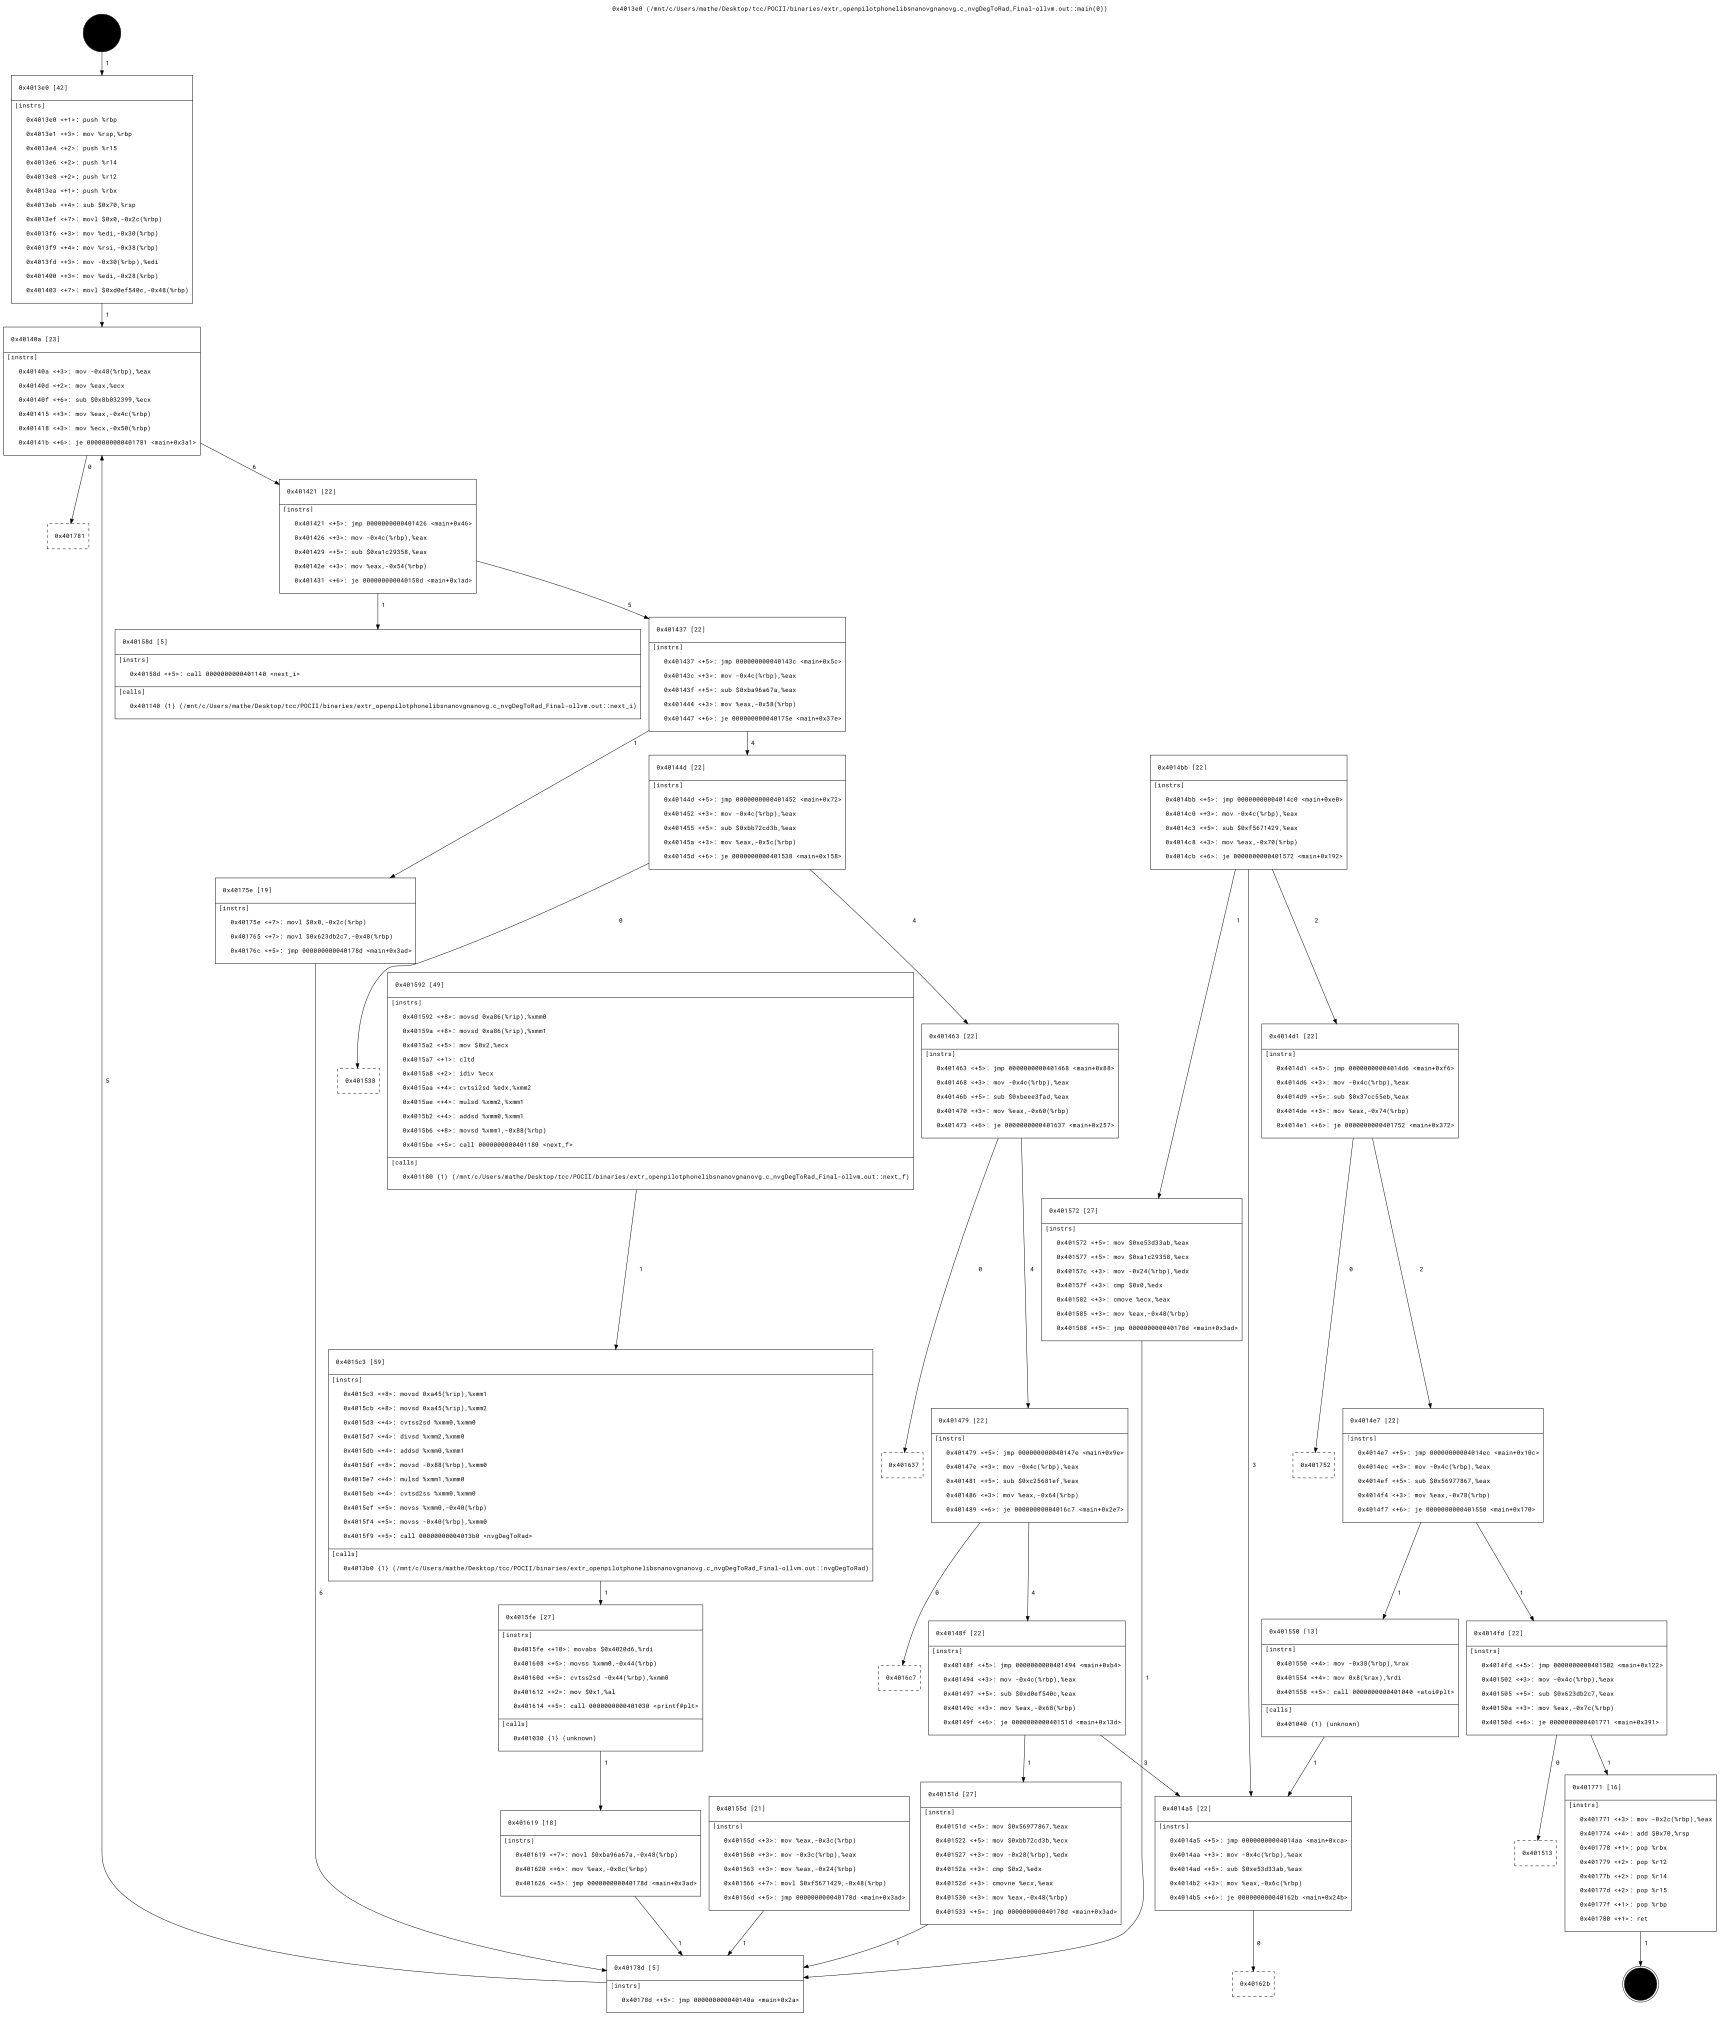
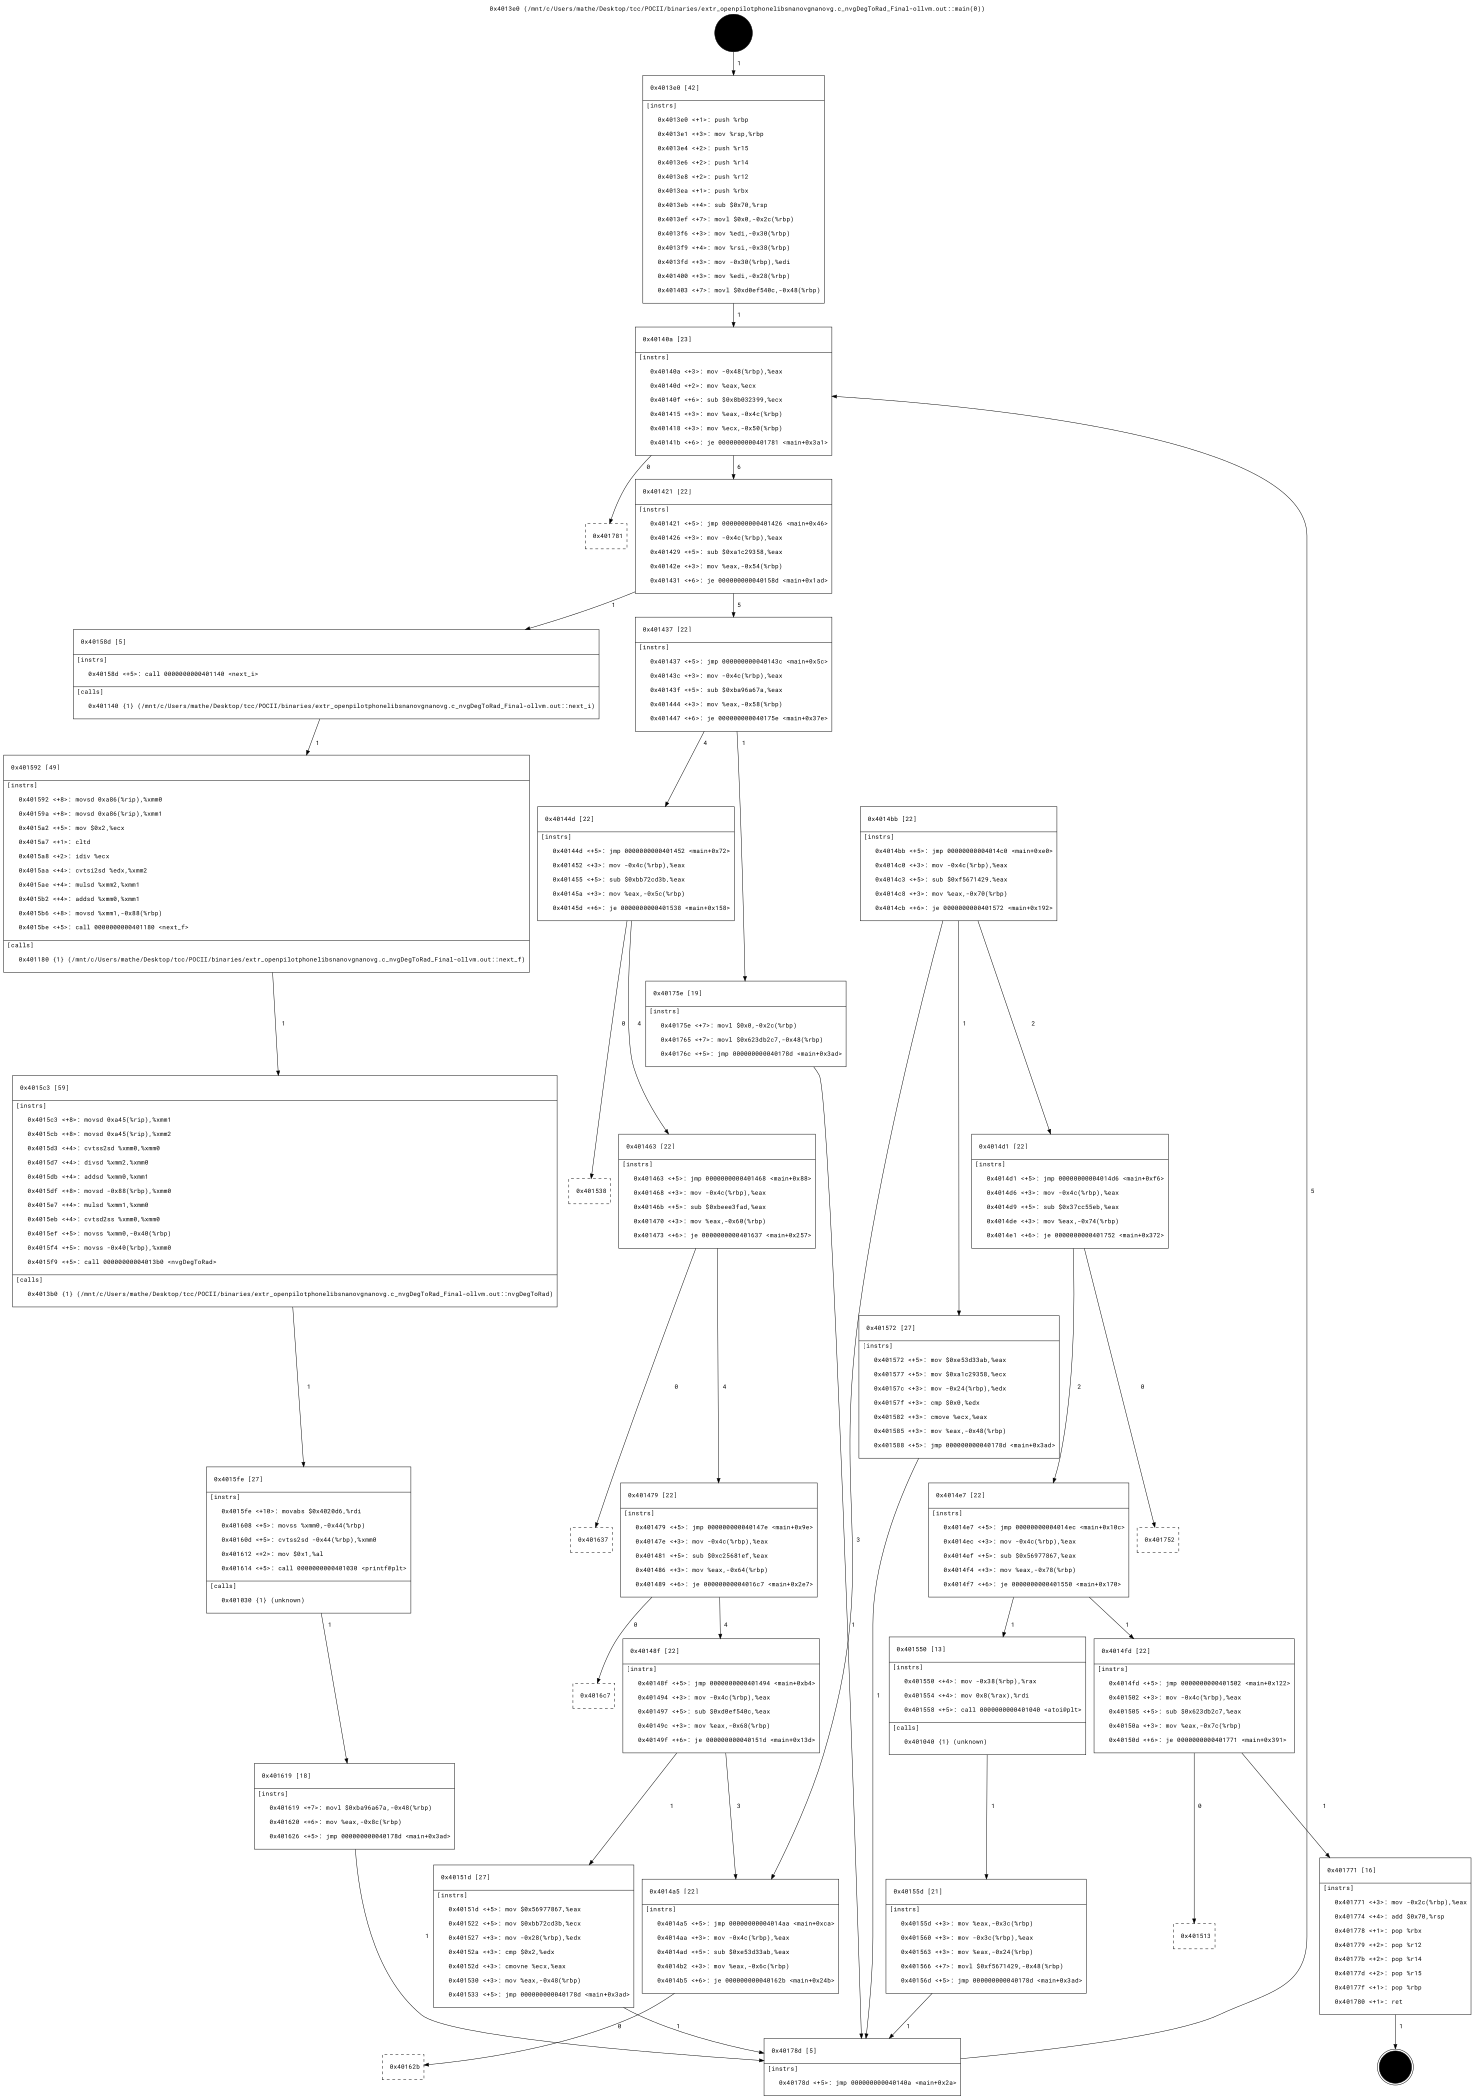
edge "0x40158d [5]" -> "0x401592 [49]": added, label "1"
edge "0x40175e [19]" -> "0x40178d [5]": label " 6" -> " 1"
edge "0x401550 [13]" -> "0x4014a5 [22]": now "0x401550 [13]" -> "0x40155d [21]"
